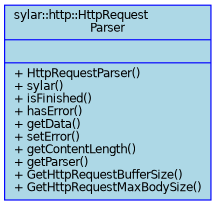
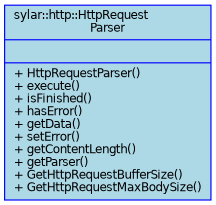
node "sylar::http::HttpRequest": text "+ sylar()" -> "+ execute()"
